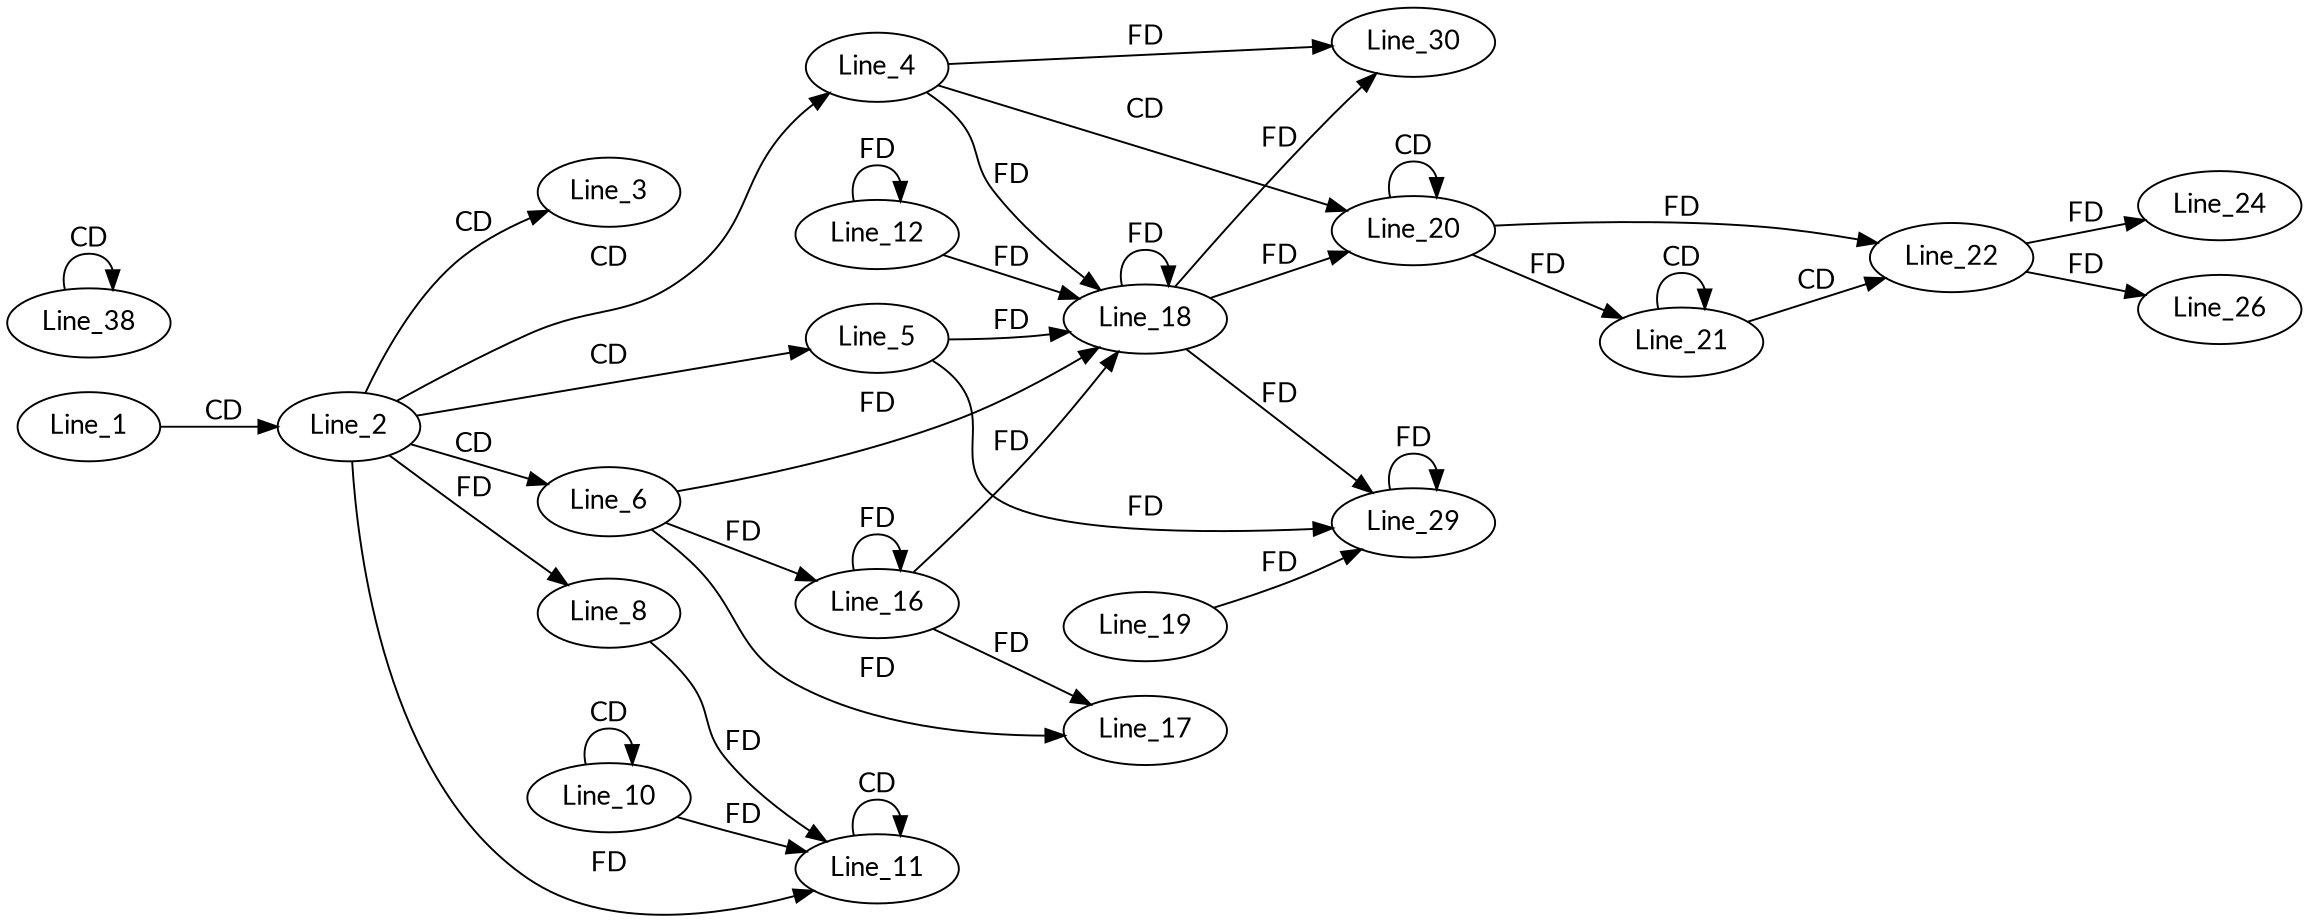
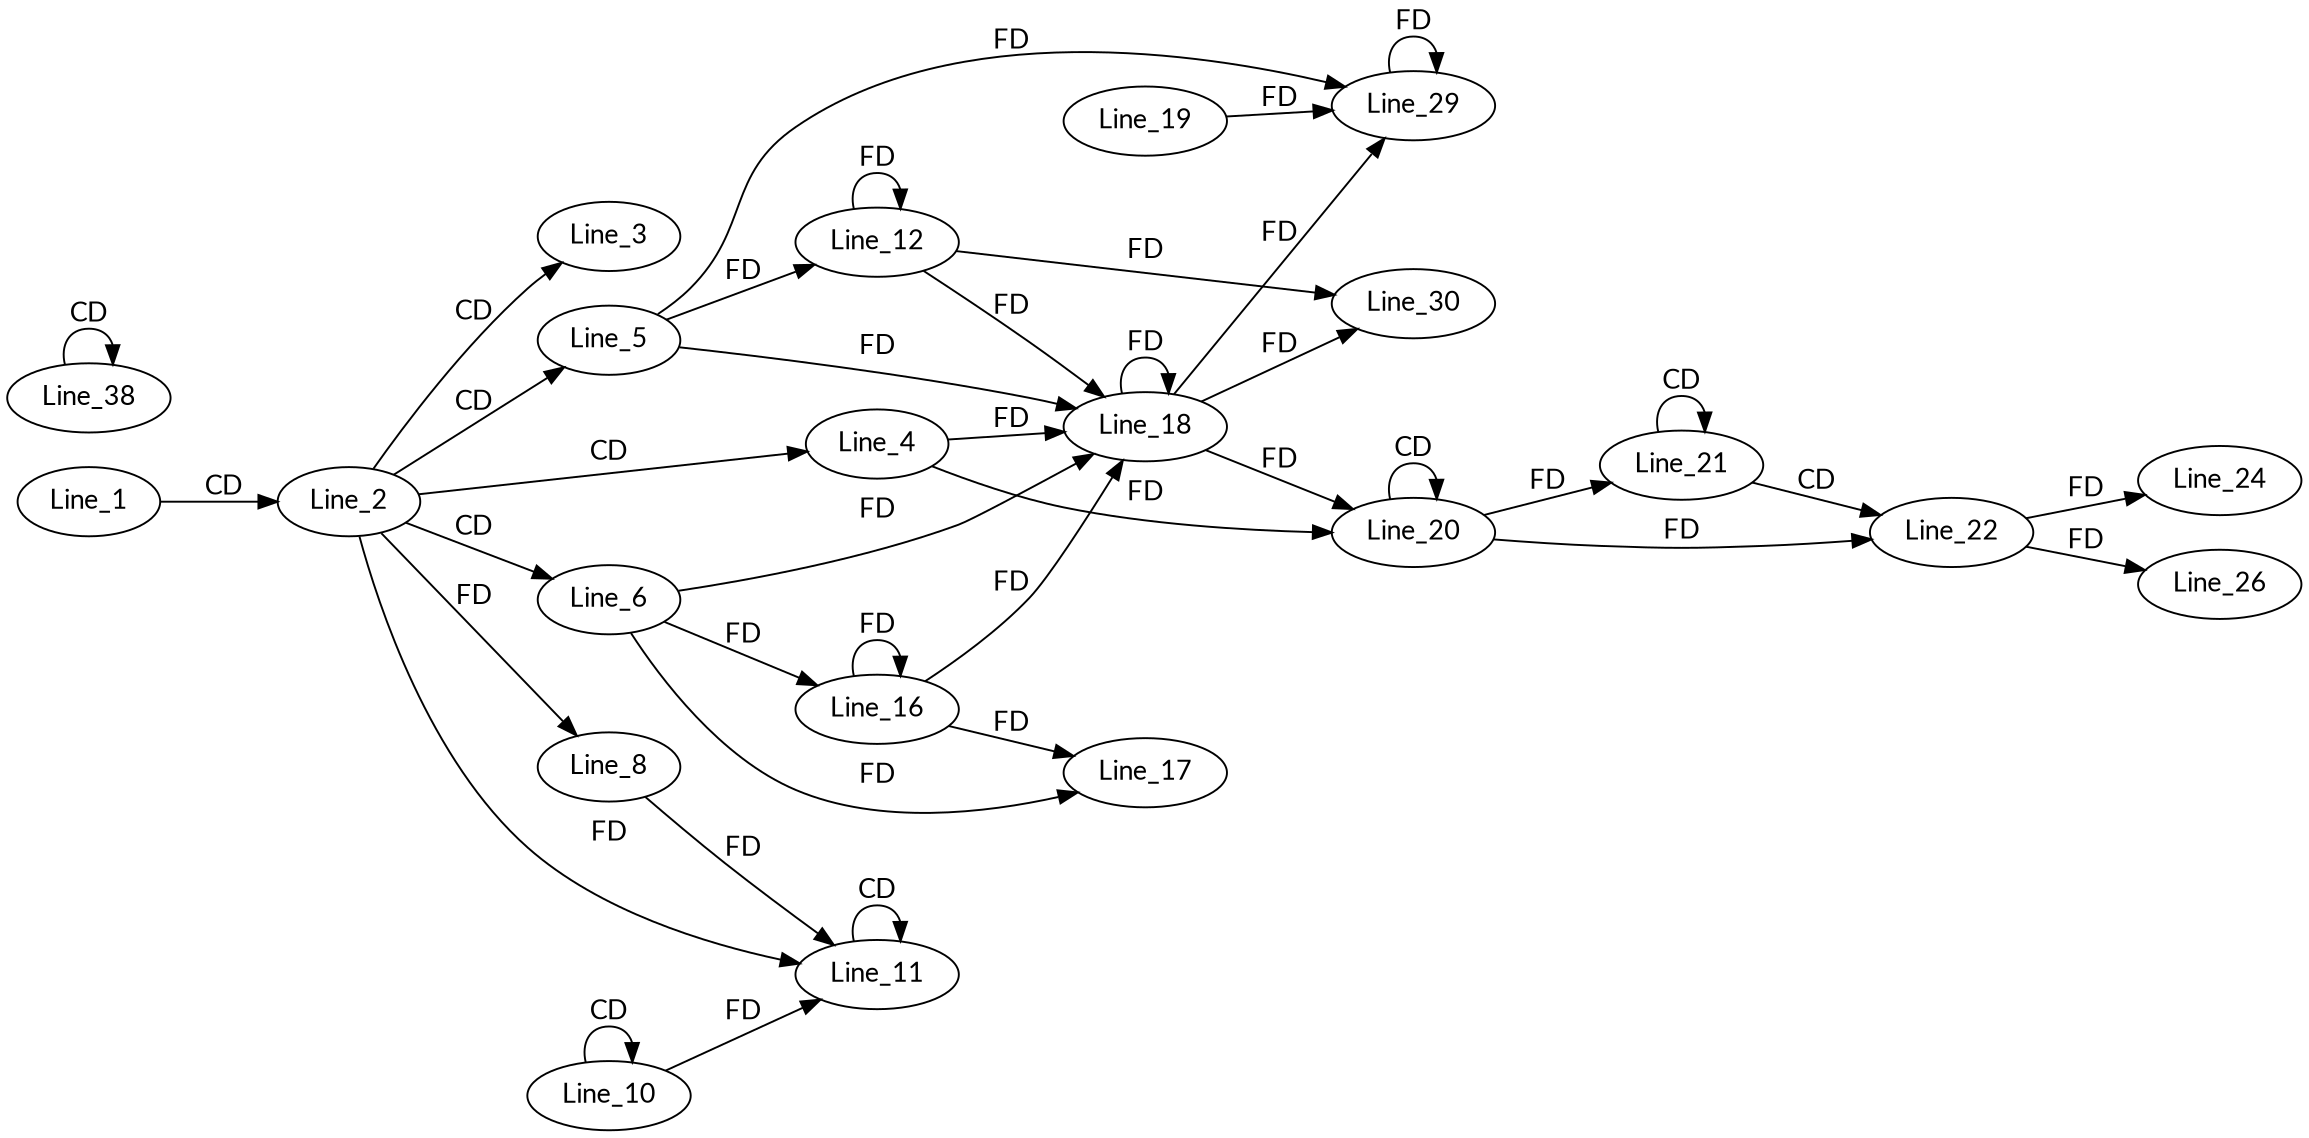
edge "Line_4" -> "Line_30": now "Line_12" -> "Line_30"
edge "Line_4" -> "Line_20": label "CD" -> "FD"
edge "Line_5" -> "Line_12": added, label "FD"
